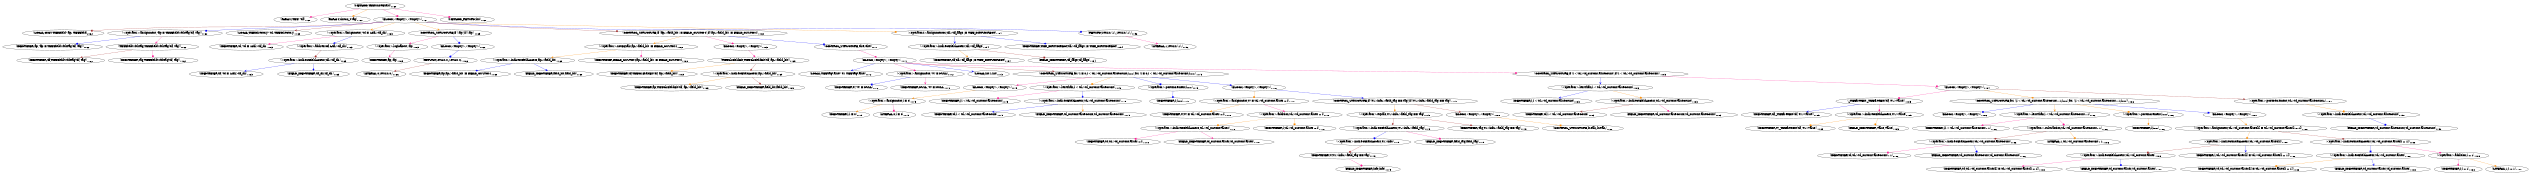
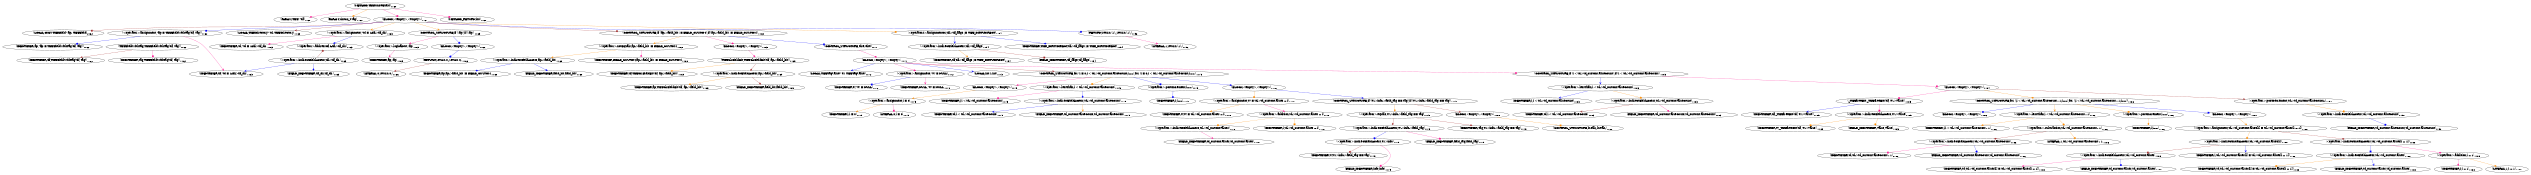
edge "(<operator>.assignment,*fip = TIFFFieldWithTag(tif, tag))" -> "(TIFFFieldWithTag,TIFFFieldWithTag(tif, tag))": now "(<operator>.assignment,*fip = TIFFFieldWithTag(tif, tag))" -> "(IDENTIFIER,tif,*td = &tif->tif_dir)"
edge "(<operator>.addressOf,&tif->tif_dir)" -> "(<operator>.indirectFieldAccess,tif->tif_dir)": reversed
edge "(_TIFFfreeExt,_TIFFfreeExt(tif, tv->value))" -> "(<operator>.indirectFieldAccess,tv->value)": arrowhead diamond -> box
edge "(<operator>.lessThan,i < td->td_customValueCount - 1)" -> "(<operator>.subtraction,td->td_customValueCount - 1)": color deeppink -> darkorange
edge "(<operator>.lessThan,i < td->td_customValueCount - 1)" -> "(IDENTIFIER,i,i < td->td_customValueCount - 1)": color deeppink -> darkorange
node "(IDENTIFIER,td,td->td_customValues + i)": removed
edge "(IDENTIFIER,tv,tv->info->field_tag == tag)" -> "(FIELD_IDENTIFIER,info,info)": now "(<operator>.indirectFieldAccess,tv->info)" -> "(FIELD_IDENTIFIER,info,info)"
